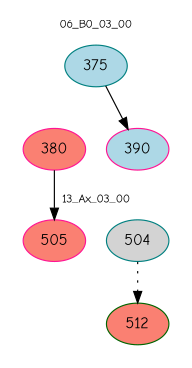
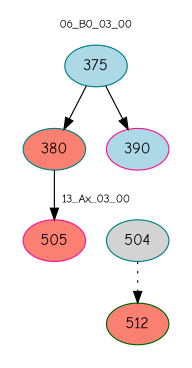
edge "375" -> "380": added
node "380": color deeppink -> teal
